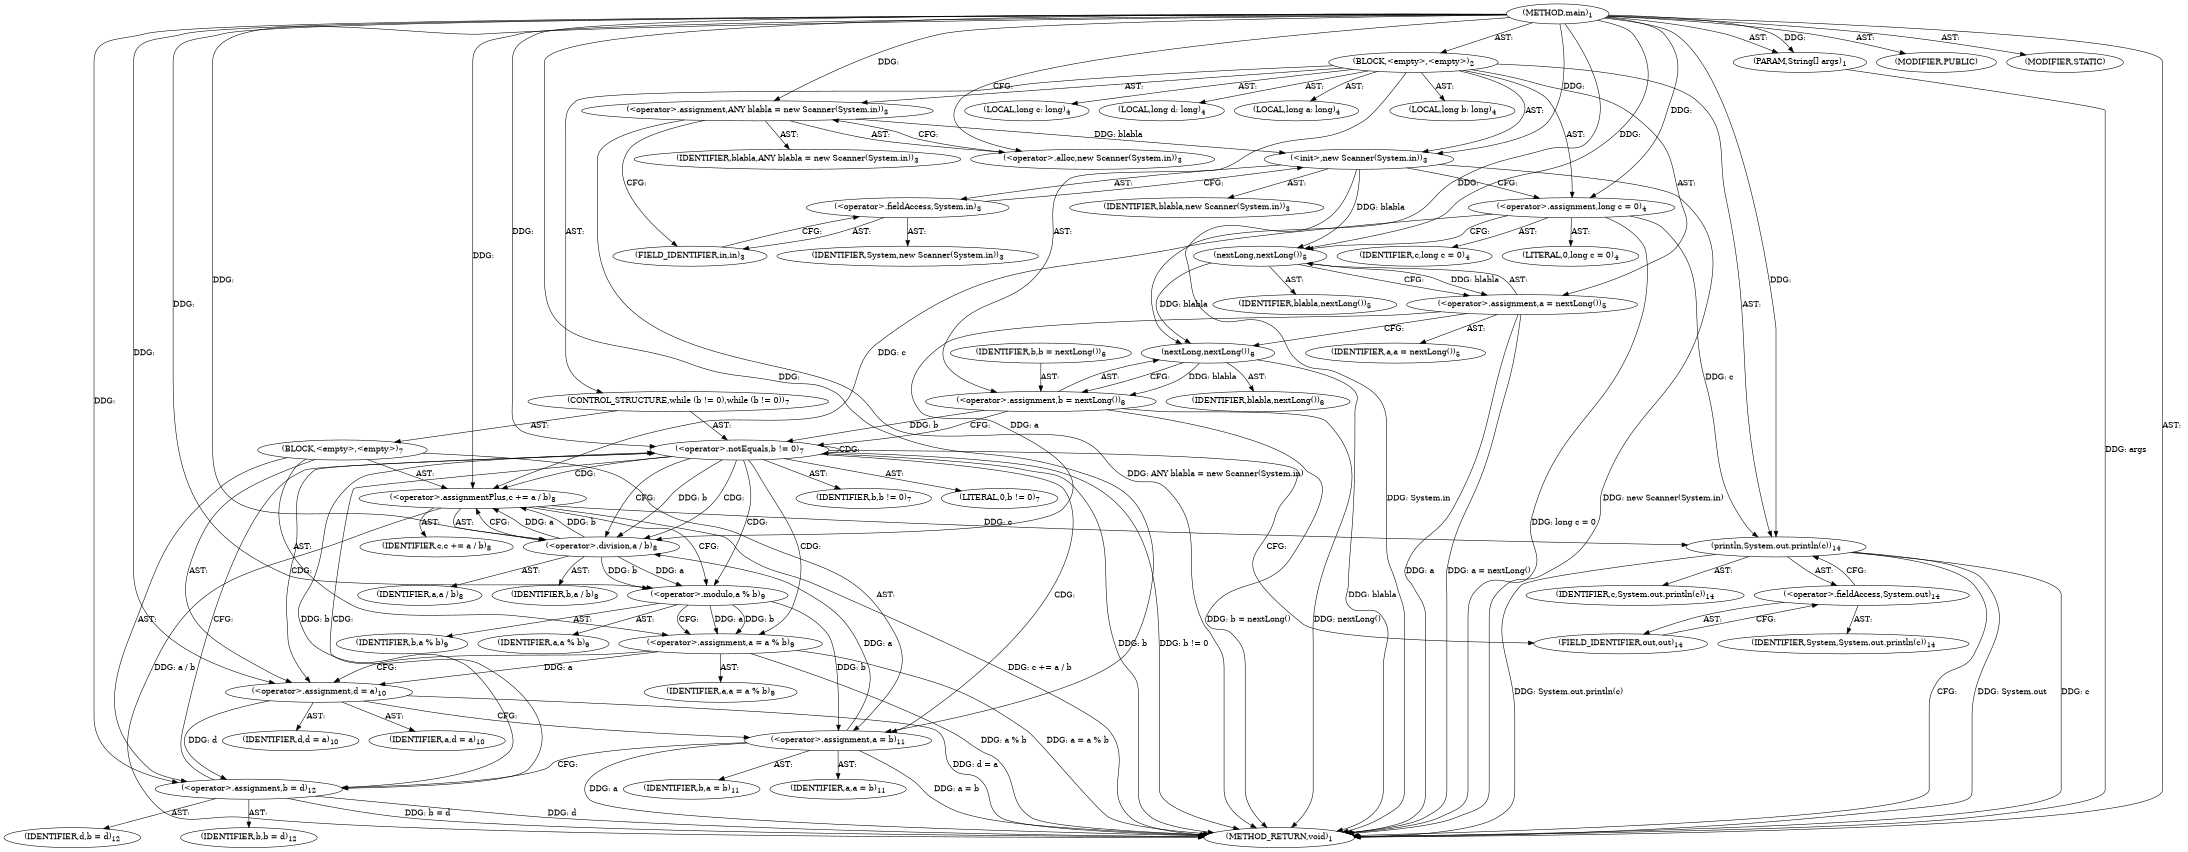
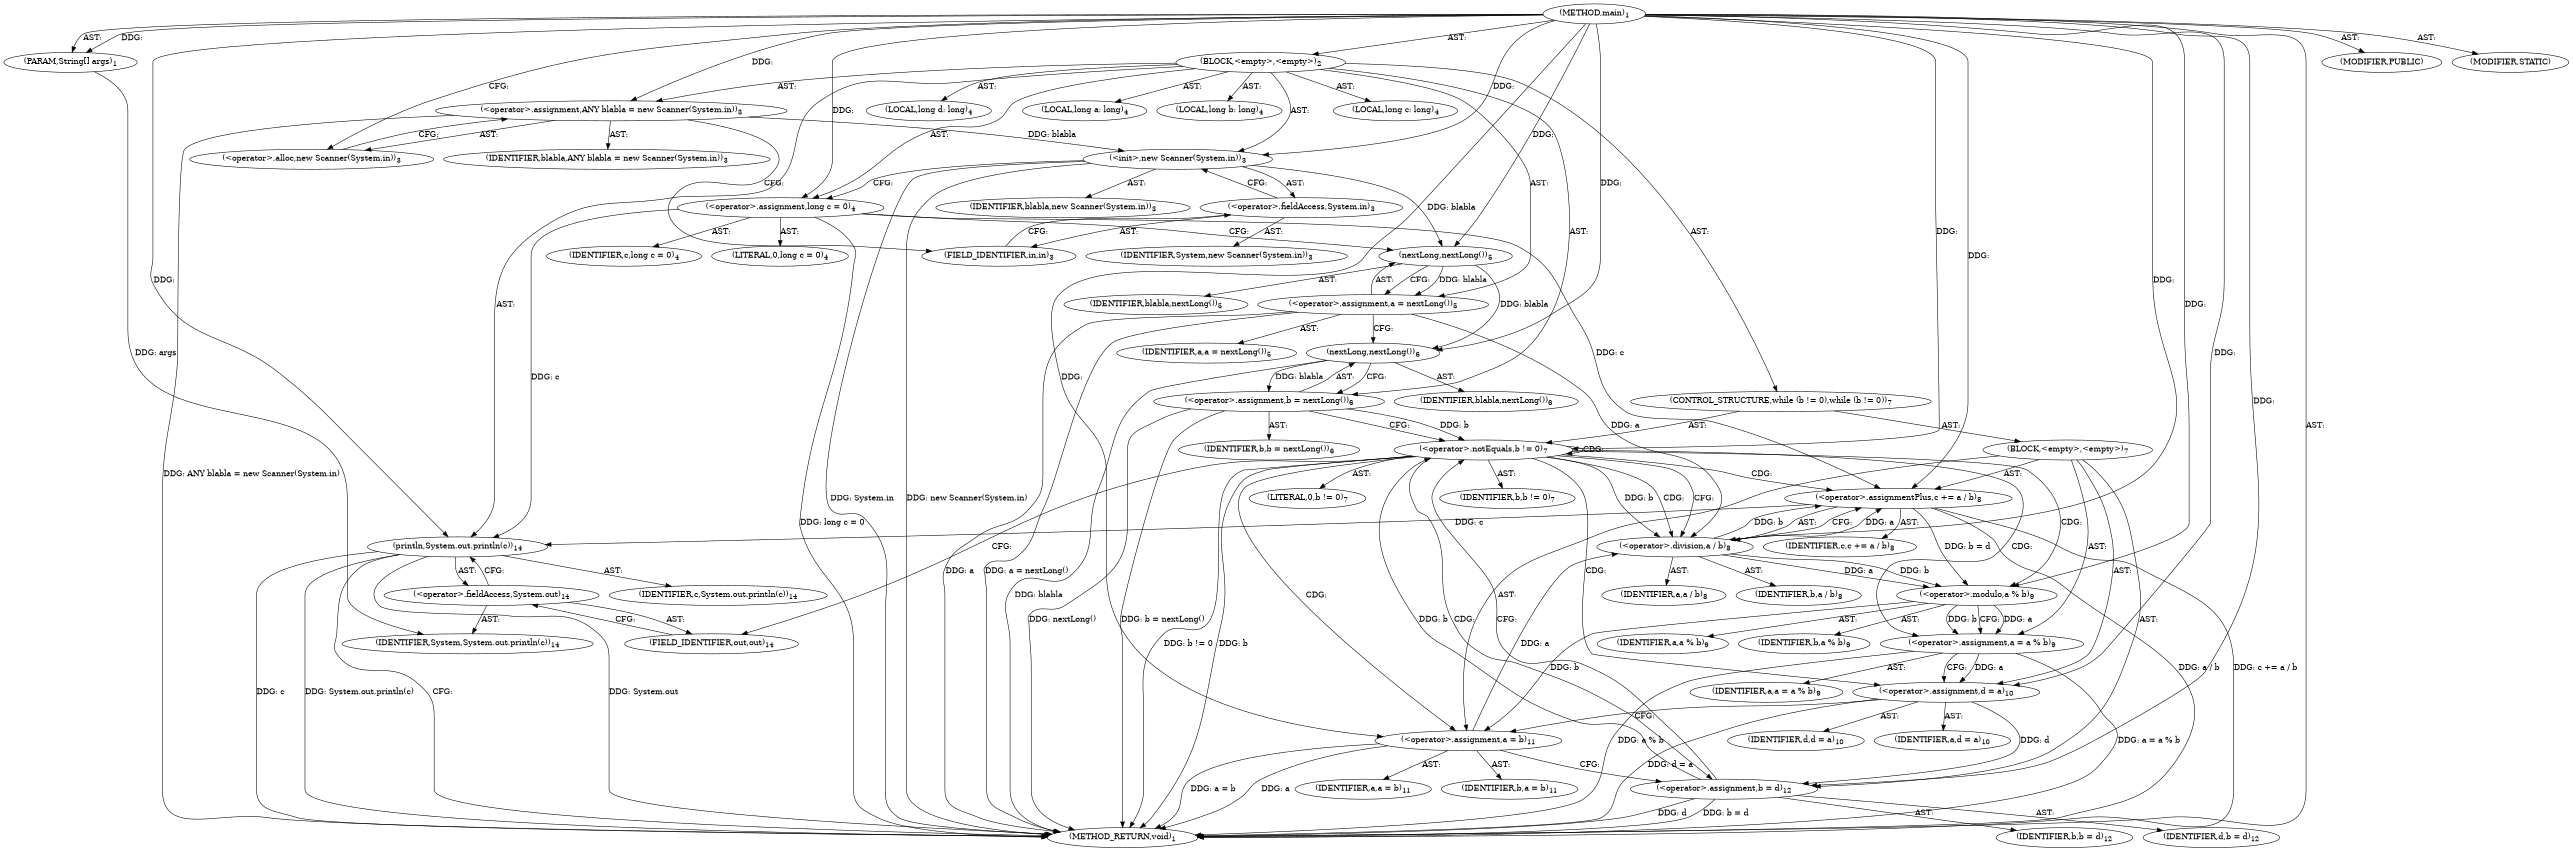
edge "(IDENTIFIER,b,b = nextLong())" -> "(<operator>.assignment,b = nextLong())": reversed
edge "(<operator>.assignmentPlus,c += a / b)" -> "(<operator>.modulo,a % b)": label "CFG: " -> "DDG: b = d"
edge "(PARAM,String[] args)" -> "(METHOD_RETURN,void)": now "(PARAM,String[] args)" -> "(IDENTIFIER,System,System.out.println(c))"
